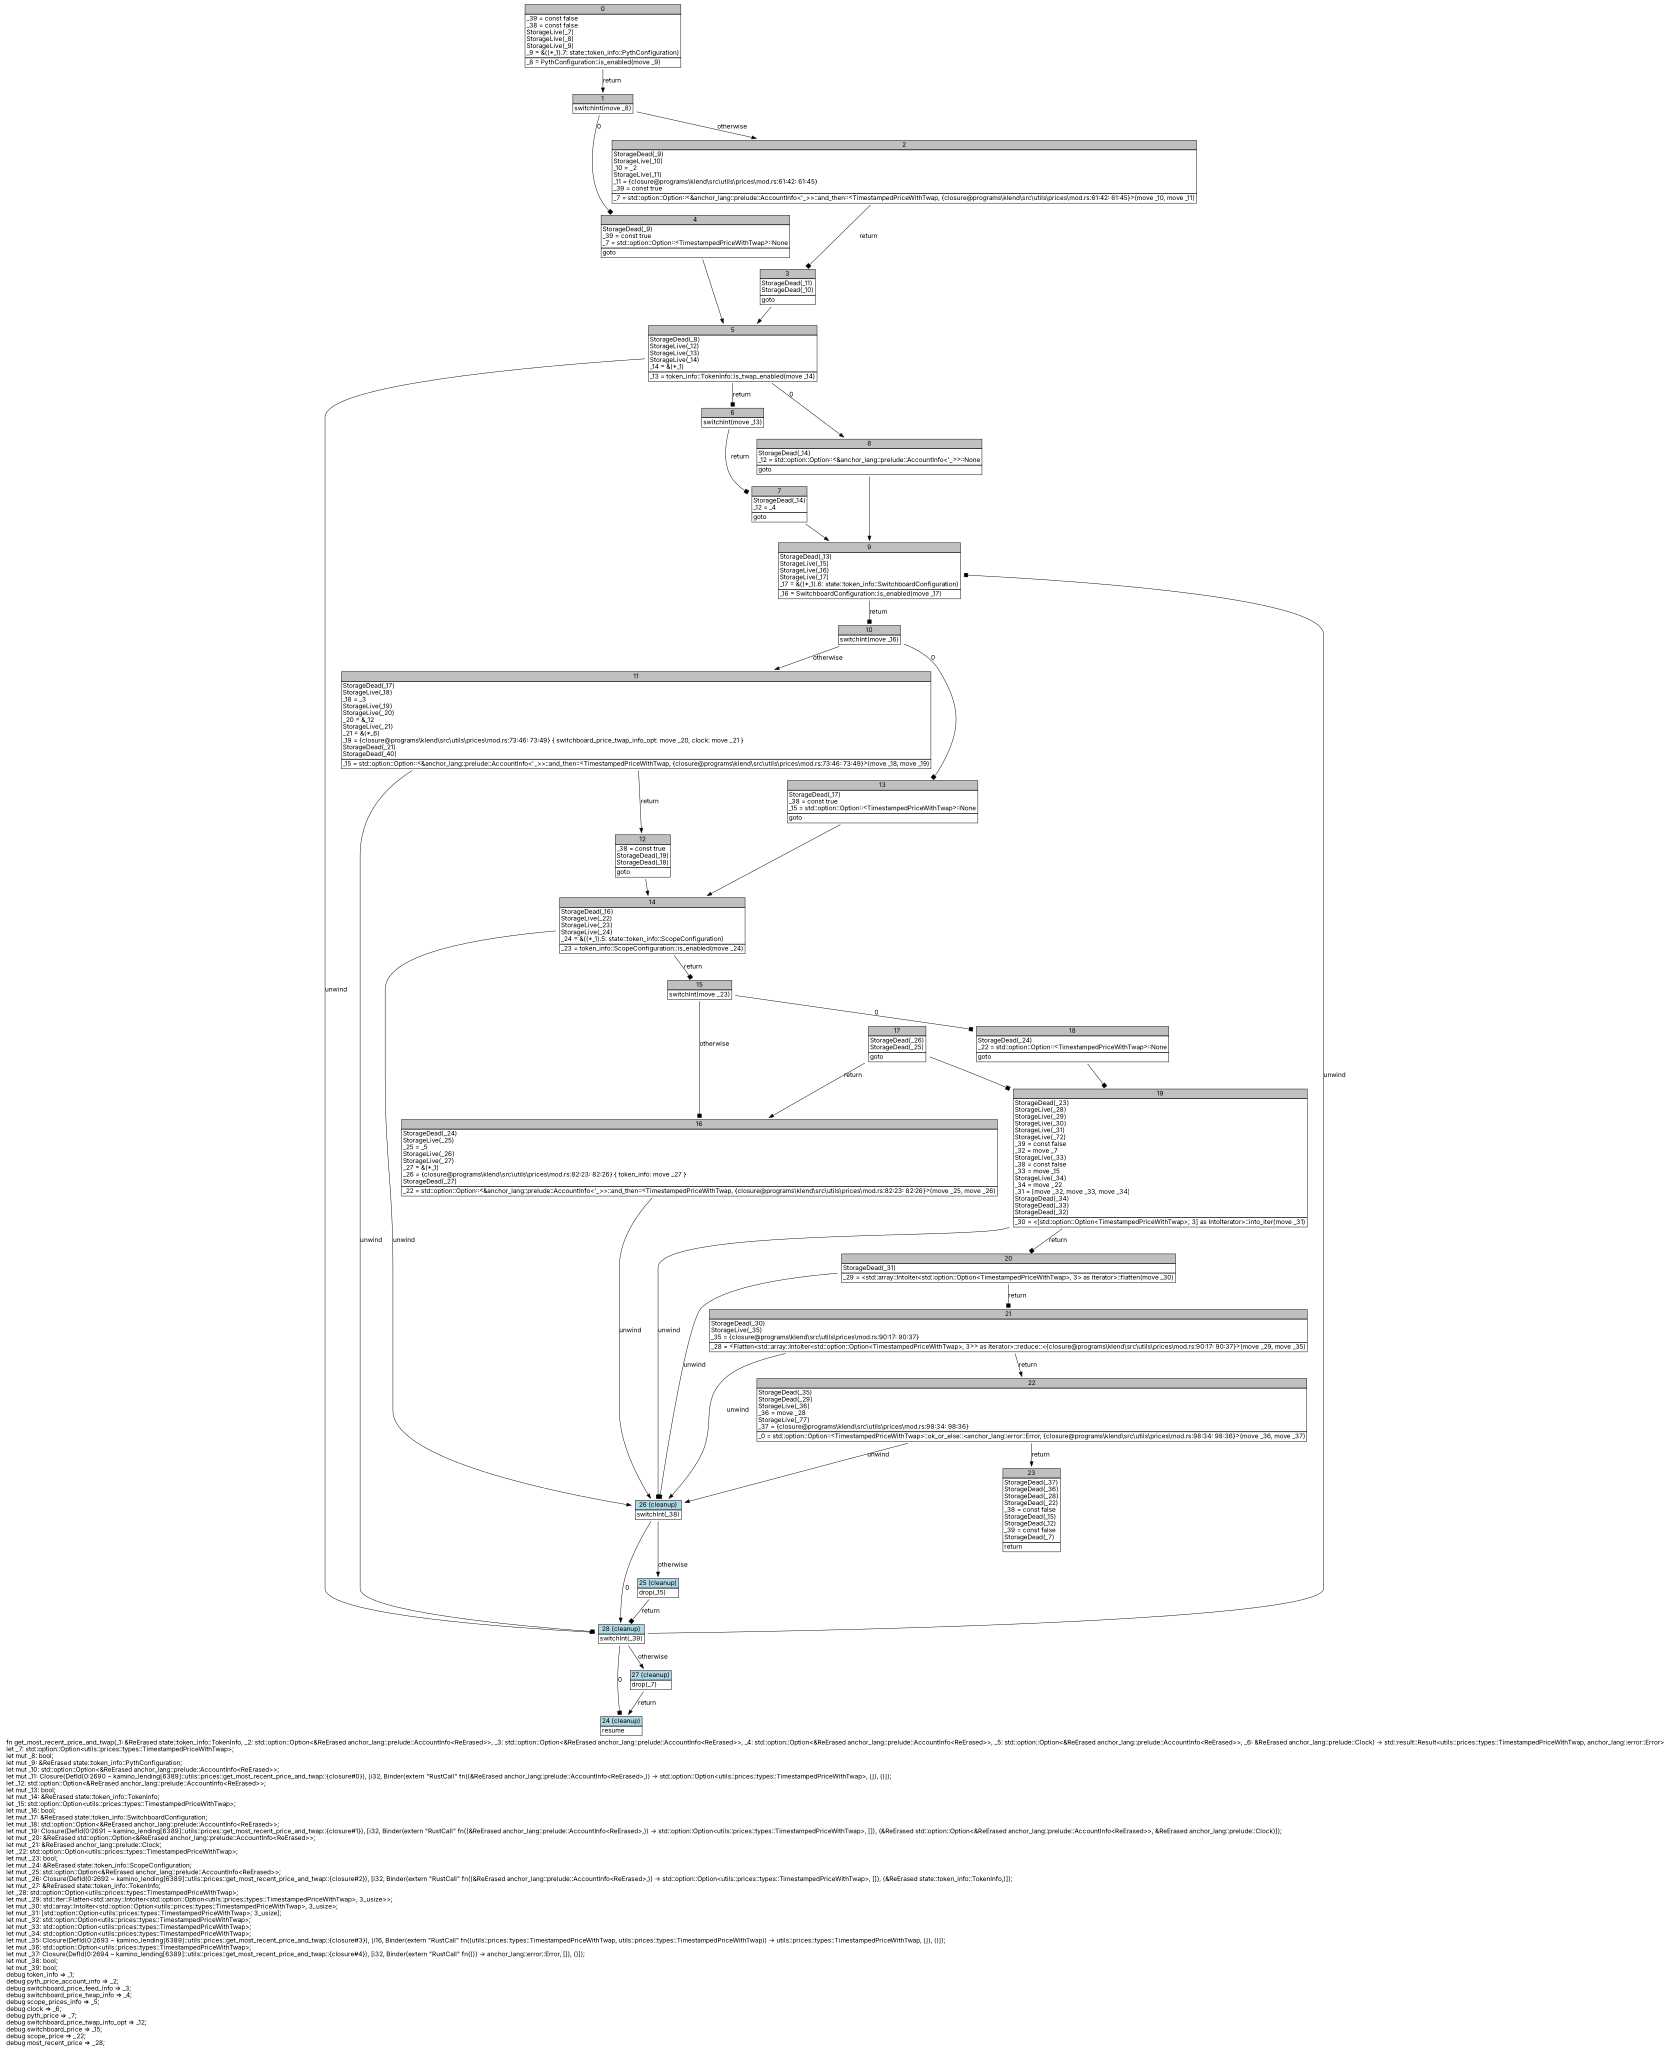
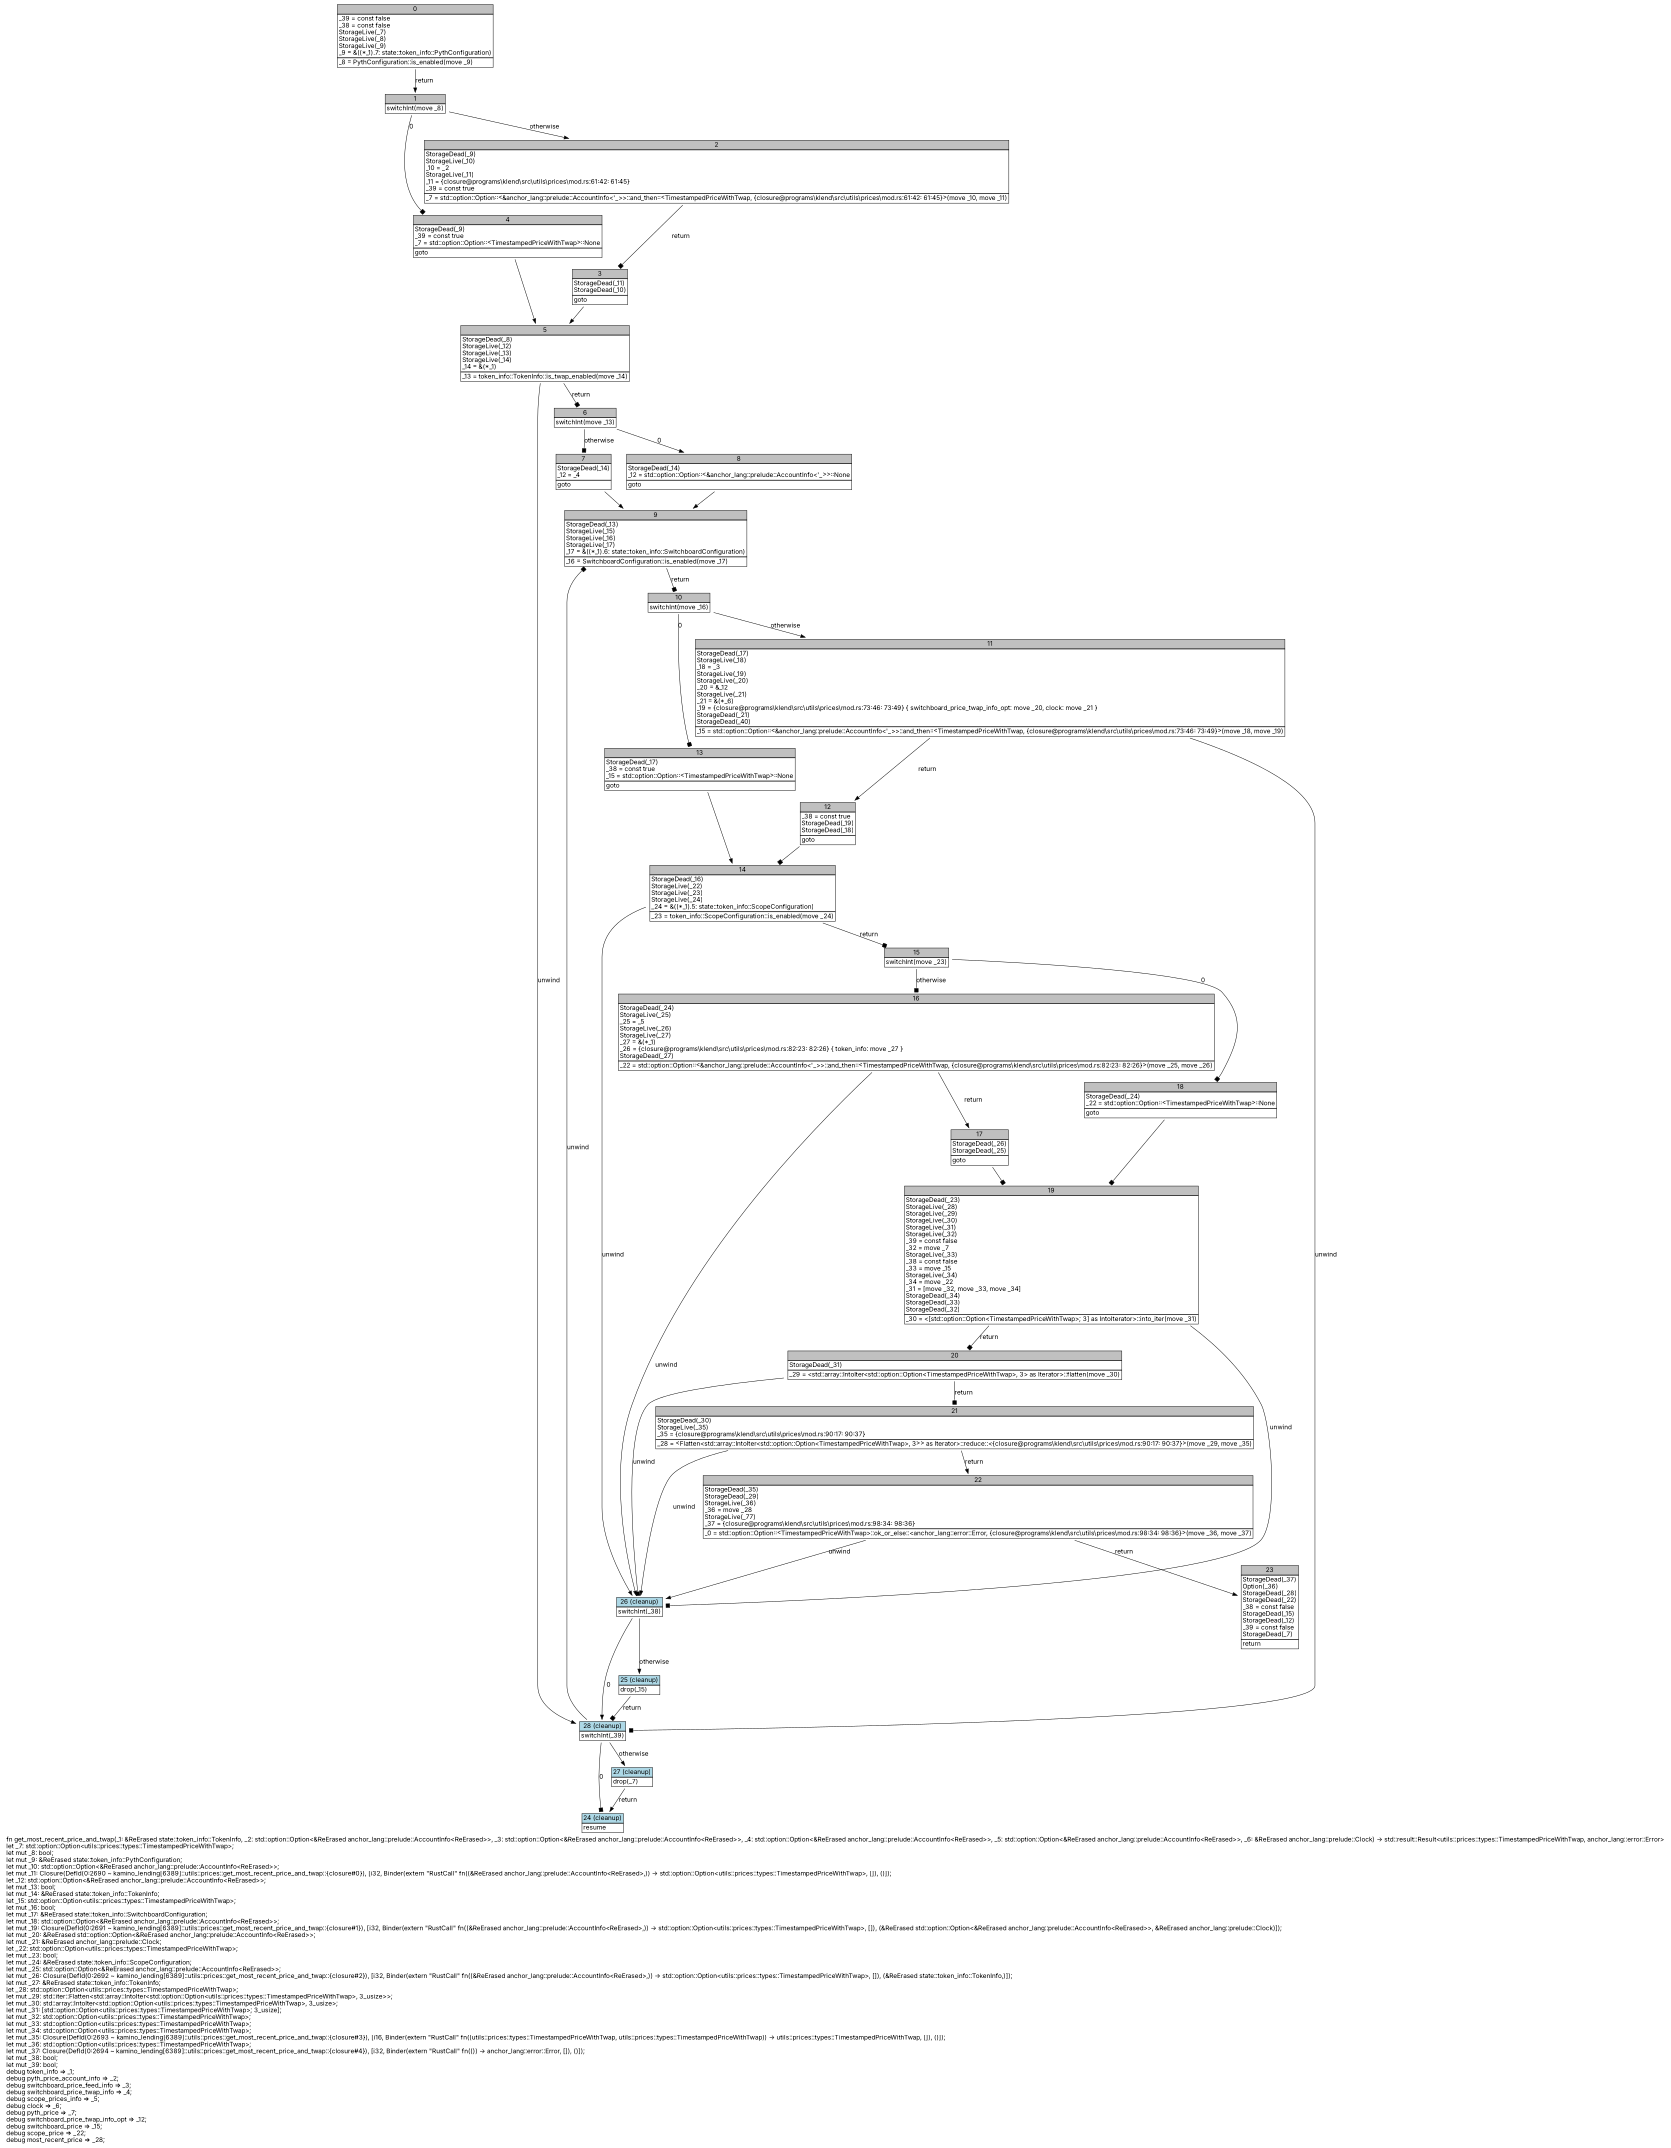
edge "5" -> "8": now "6" -> "8"
edge "6" -> "7": label "return" -> "otherwise"
edge "12" -> "14": arrowhead normal -> box
edge "17" -> "16": reversed
node "19": text "StorageLive(_72)" -> "StorageLive(_32)"
node "23": text "StorageDead(_36)" -> "Option(_36)"
